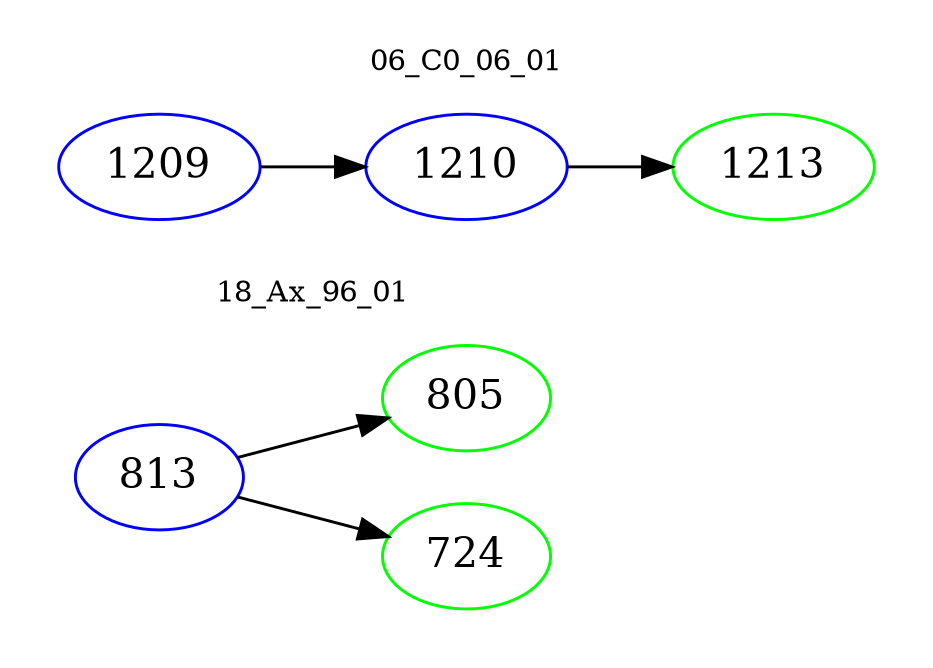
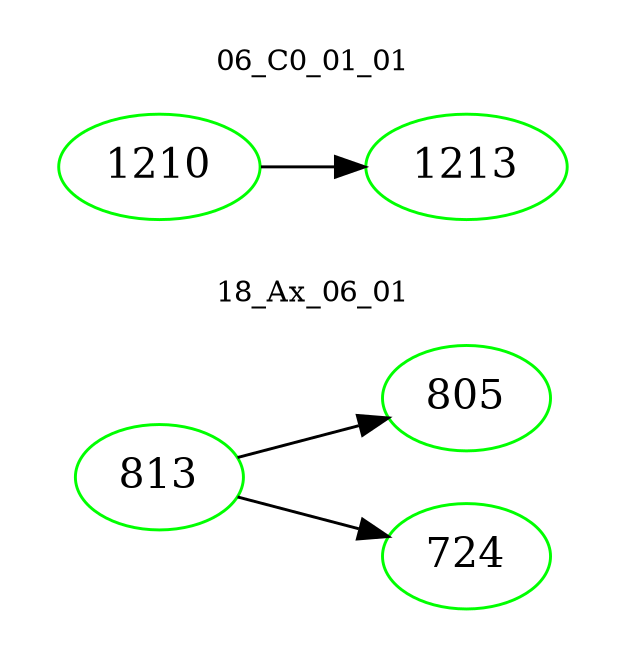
cluster "06_C0_06_01": label "06_C0_06_01" -> "06_C0_01_01"
node "1209": removed
node "1210": color blue -> green
cluster "18_Ax_96_01": label "18_Ax_96_01" -> "18_Ax_06_01"
node "813": color blue -> green
